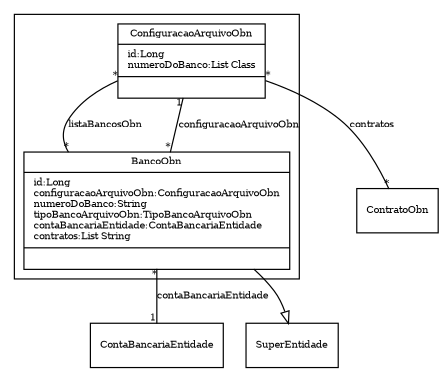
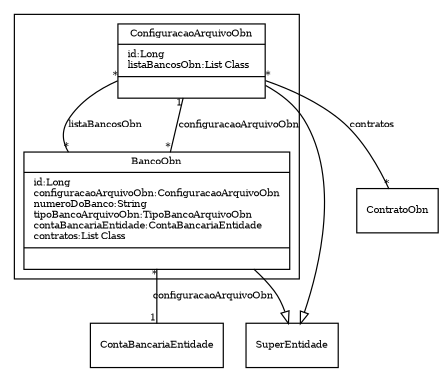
node "ConfiguracaoArquivoObn": text "numeroDoBanco:List Class" -> "listaBancosObn:List Class"
edge "ConfiguracaoArquivoObn" -> "SuperEntidade": added
node "BancoObn": text "contratos:List String" -> "contratos:List Class"
edge "BancoObn" -- "ContaBancariaEntidade": label "contaBancariaEntidade" -> "configuracaoArquivoObn"
